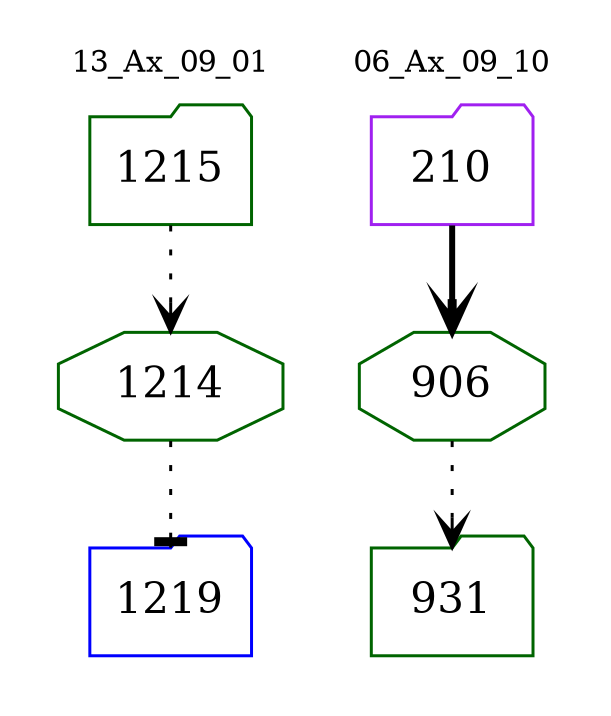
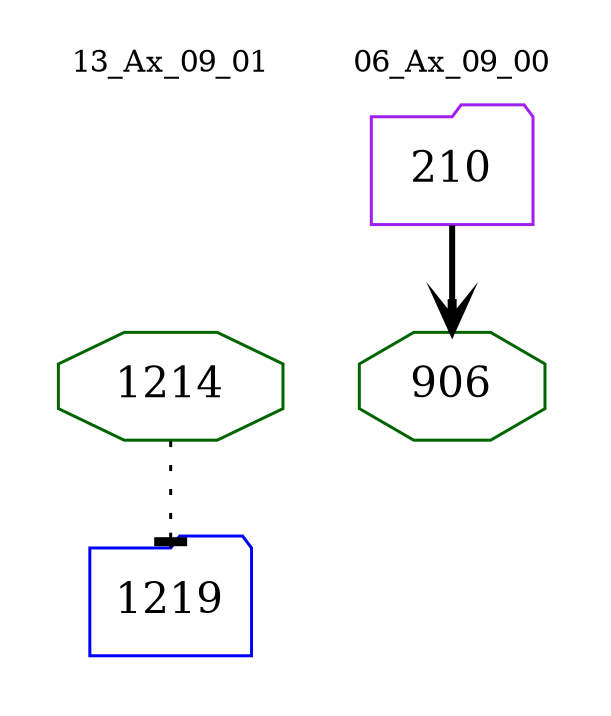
cluster "06_Ax_09_10": label "06_Ax_09_10" -> "06_Ax_09_00"
node "1215": removed
node "931": removed
